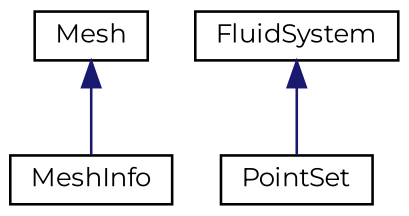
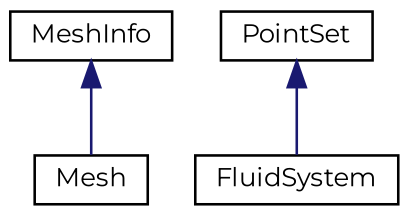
edge "MeshInfo" -> "Mesh": reversed
edge "PointSet" -> "FluidSystem": reversed
